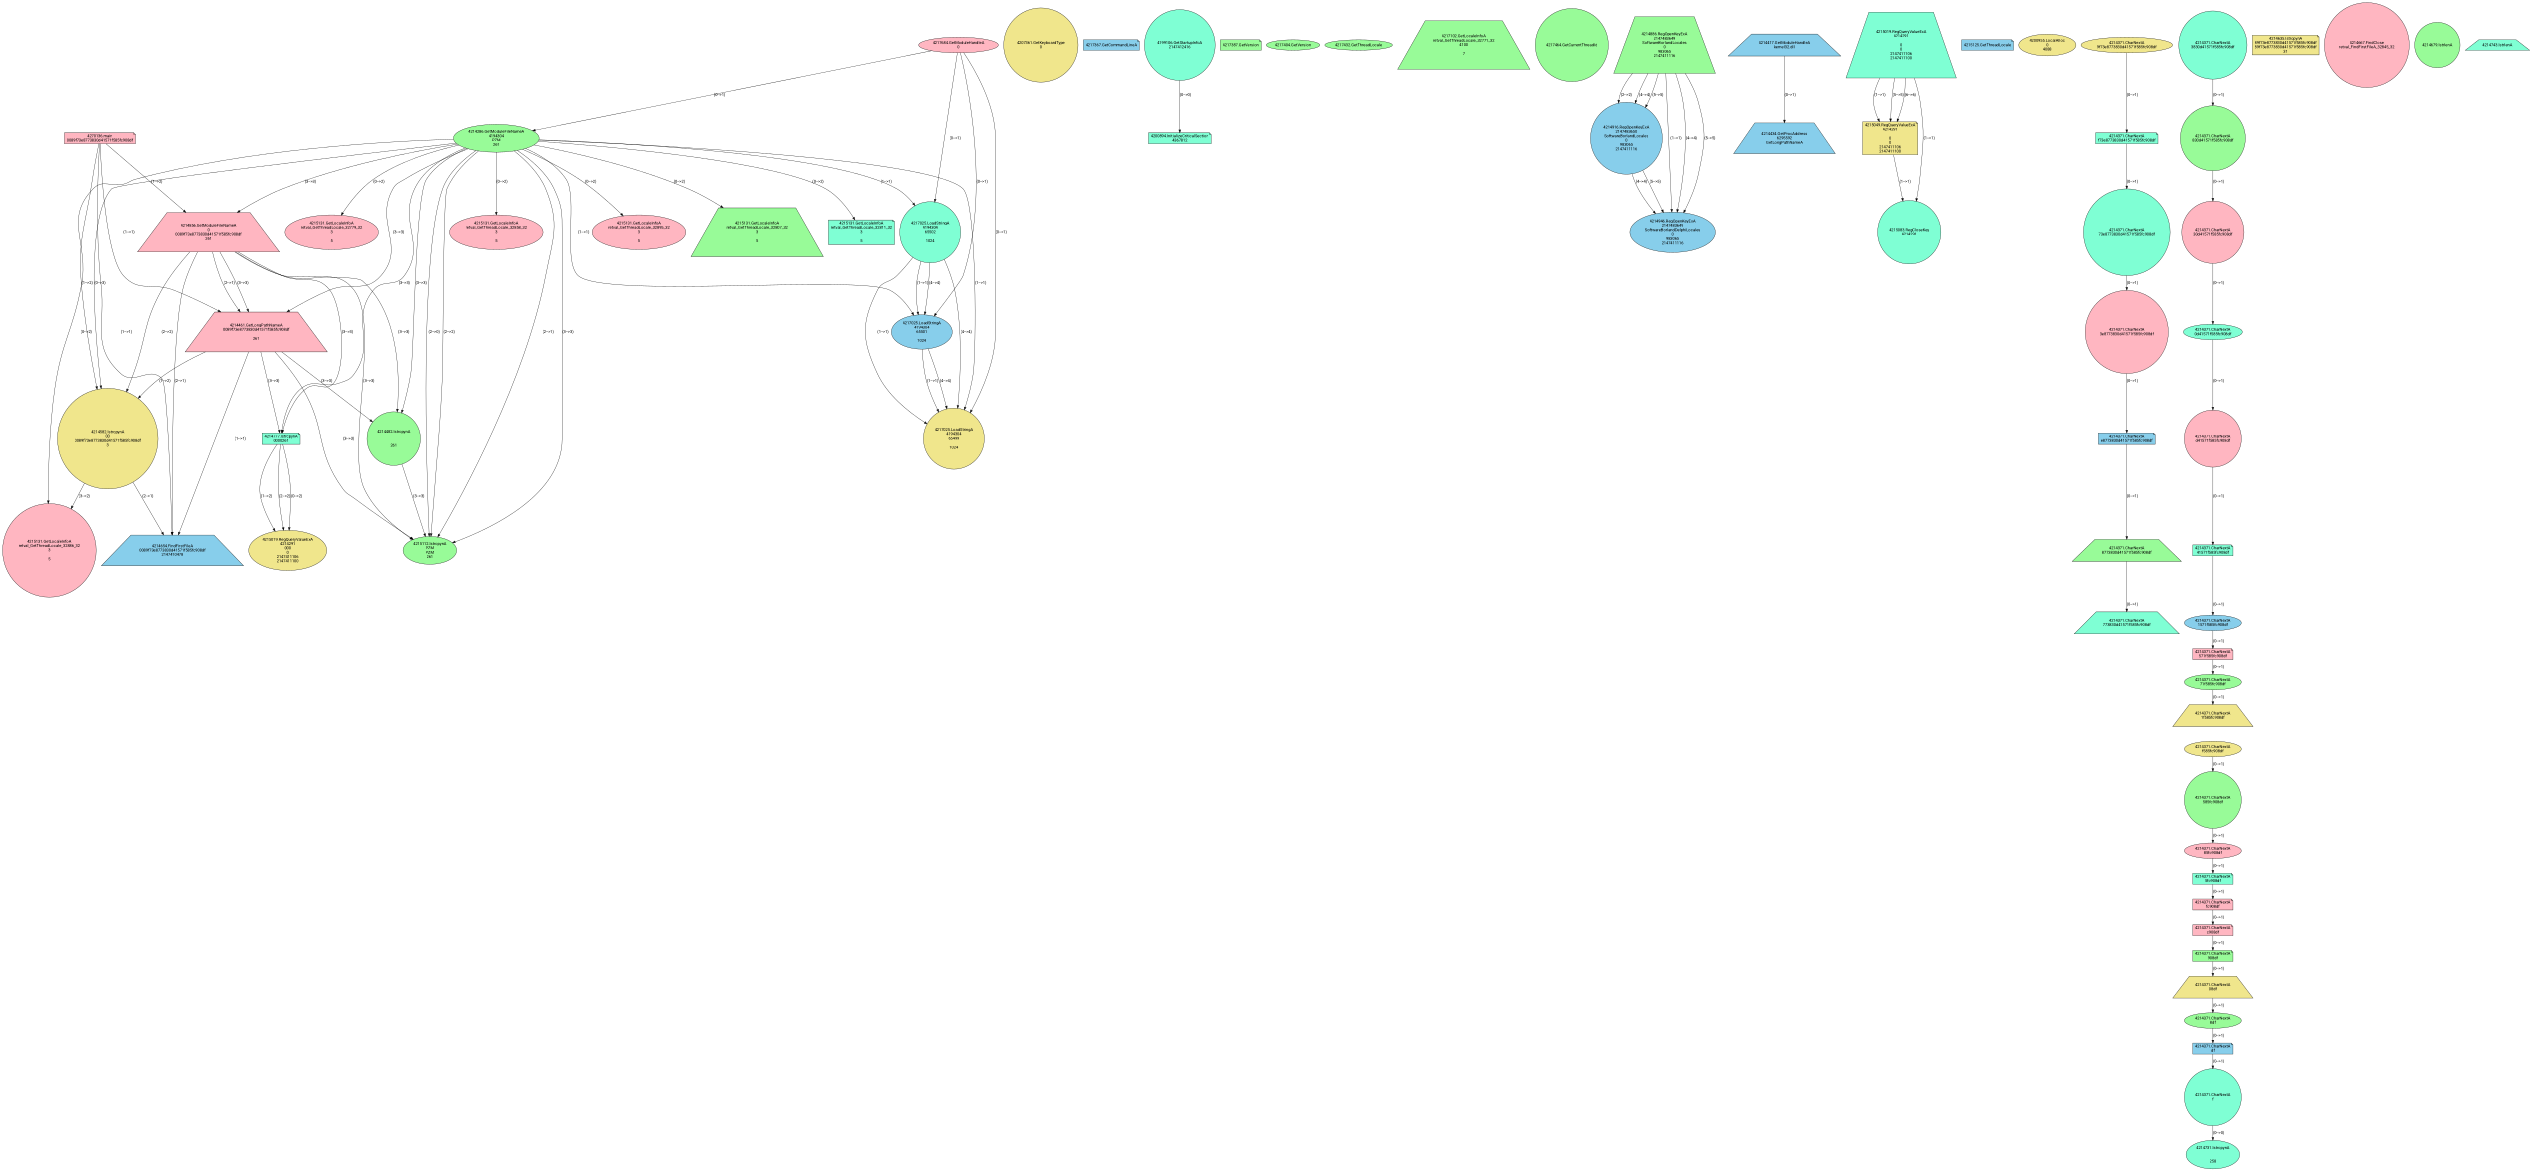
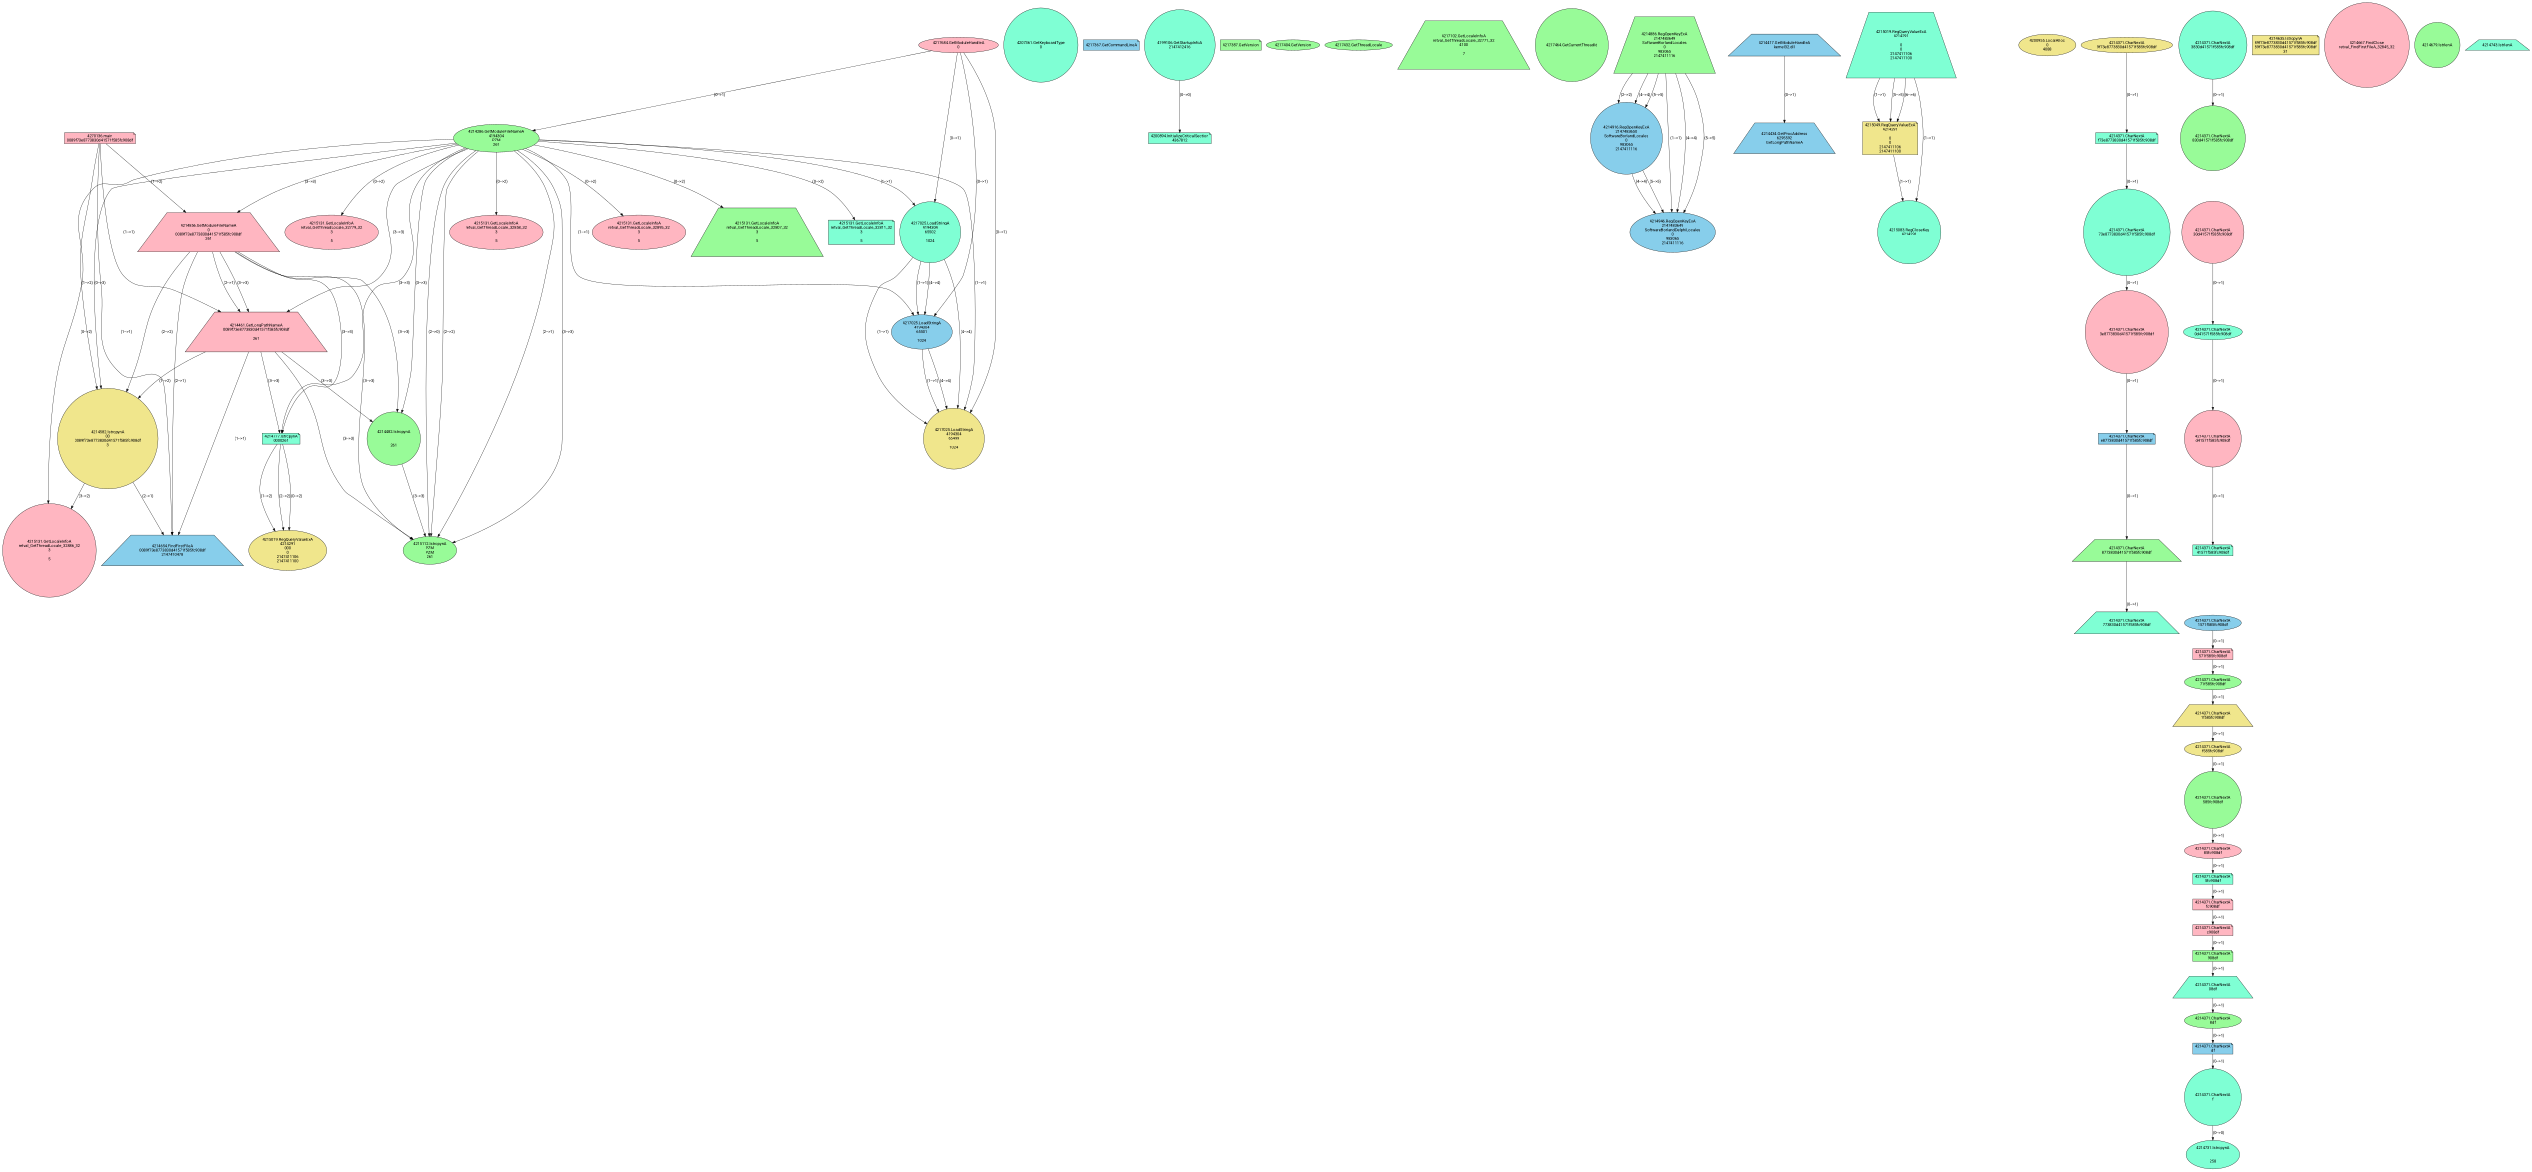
node "4207361.GetKeyboardType 0": fillcolor khaki -> aquamarine
node "4215125.GetThreadLocale": removed
edge "4214371.CharNextA 830d41571f585fc908df" -> "4214371.CharNextA 30d41571f585fc908df": removed, label "(0-->1)"
edge "4214371.CharNextA 41571f585fc908df" -> "4214371.CharNextA 1571f585fc908df": removed, label "(0-->1)"
edge "4214371.CharNextA 1f585fc908df" -> "4214371.CharNextA f585fc908df": added, label "(0-->1)"
node "4214371.CharNextA 08df": fillcolor khaki -> aquamarine
